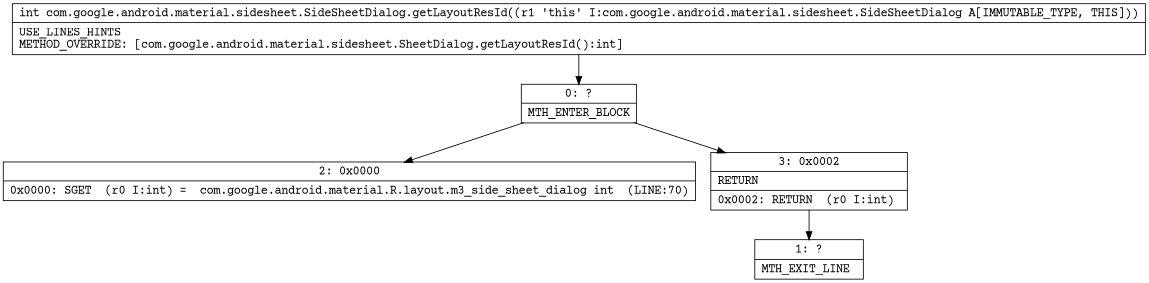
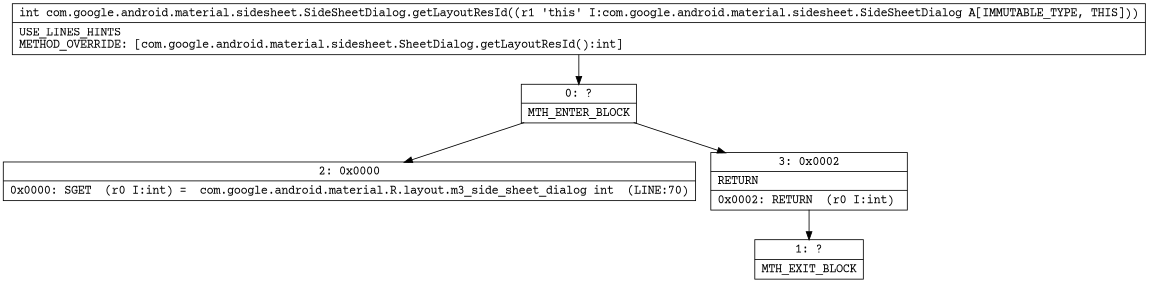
node "1: ?": text "MTH_EXIT_LINE" -> "MTH_EXIT_BLOCK"
